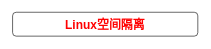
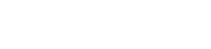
node "Linux空间隔离": removed
